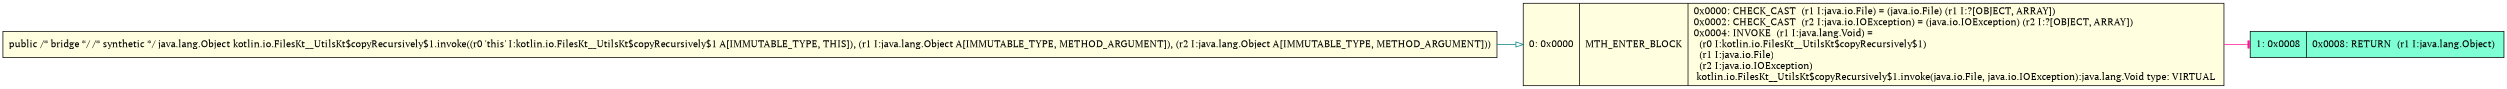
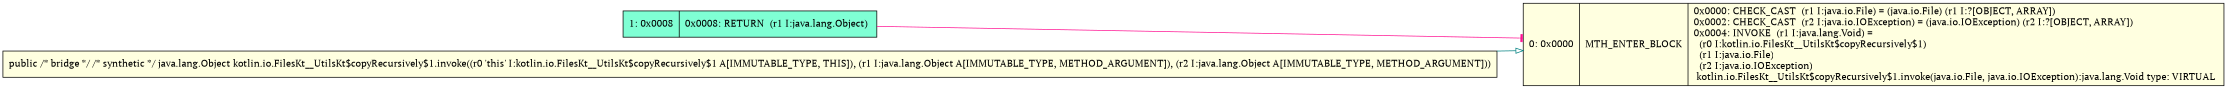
edge "0: 0x0000" -> "1: 0x0008": reversed
